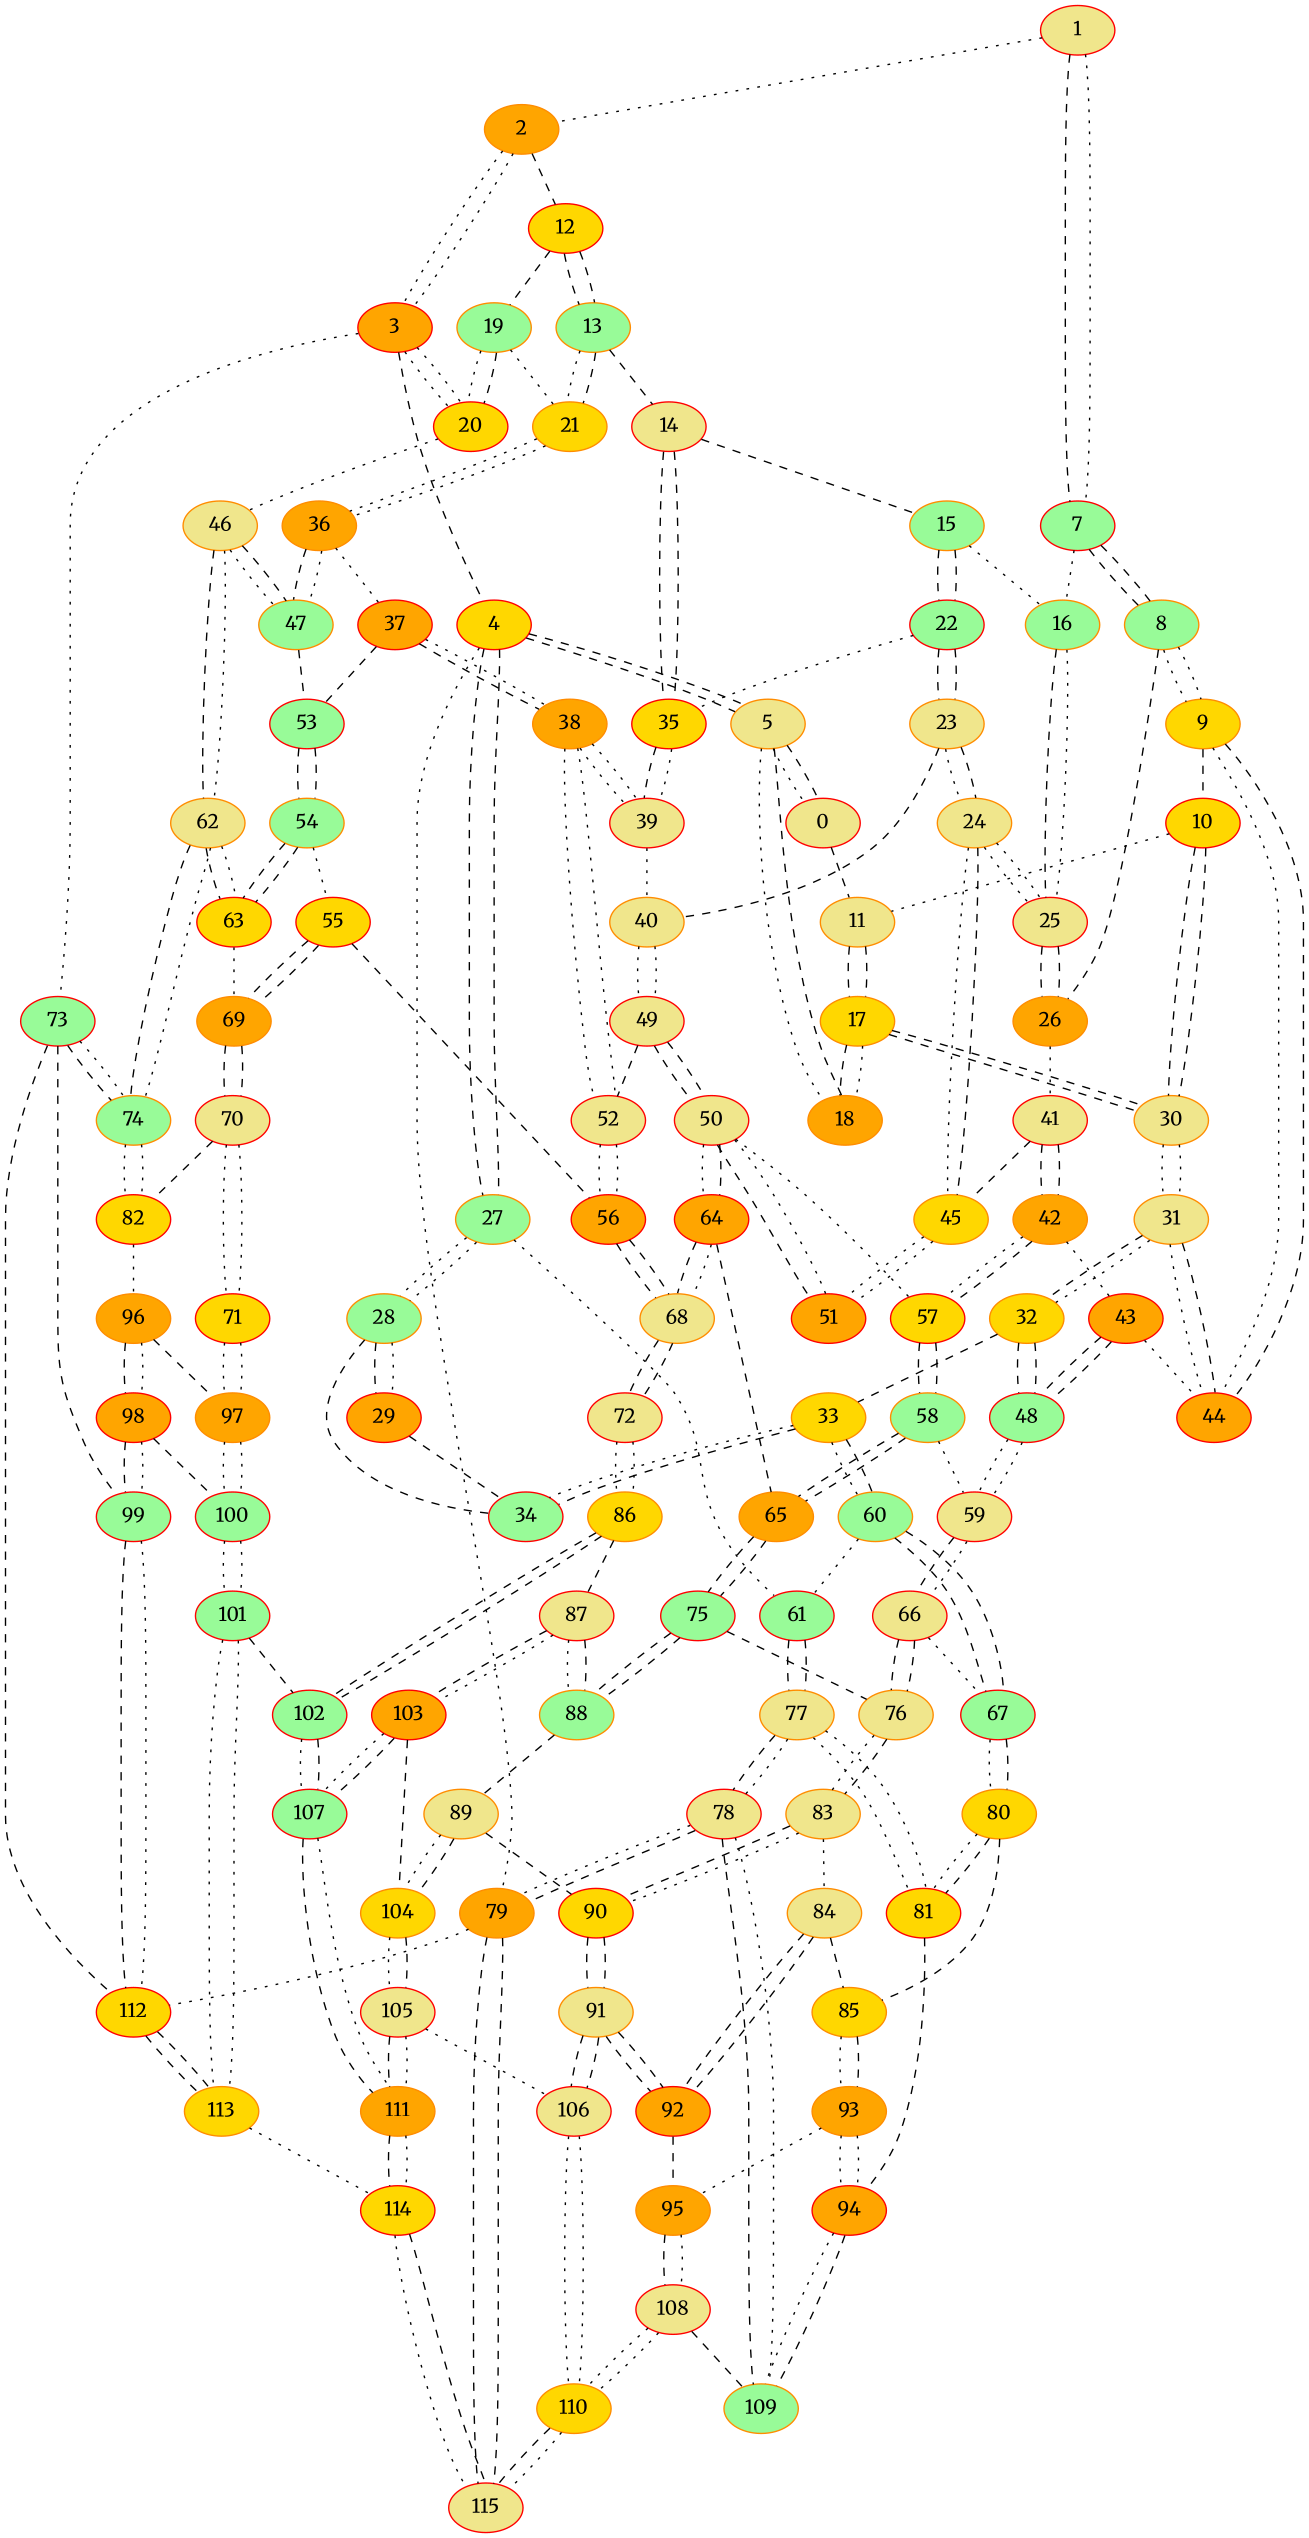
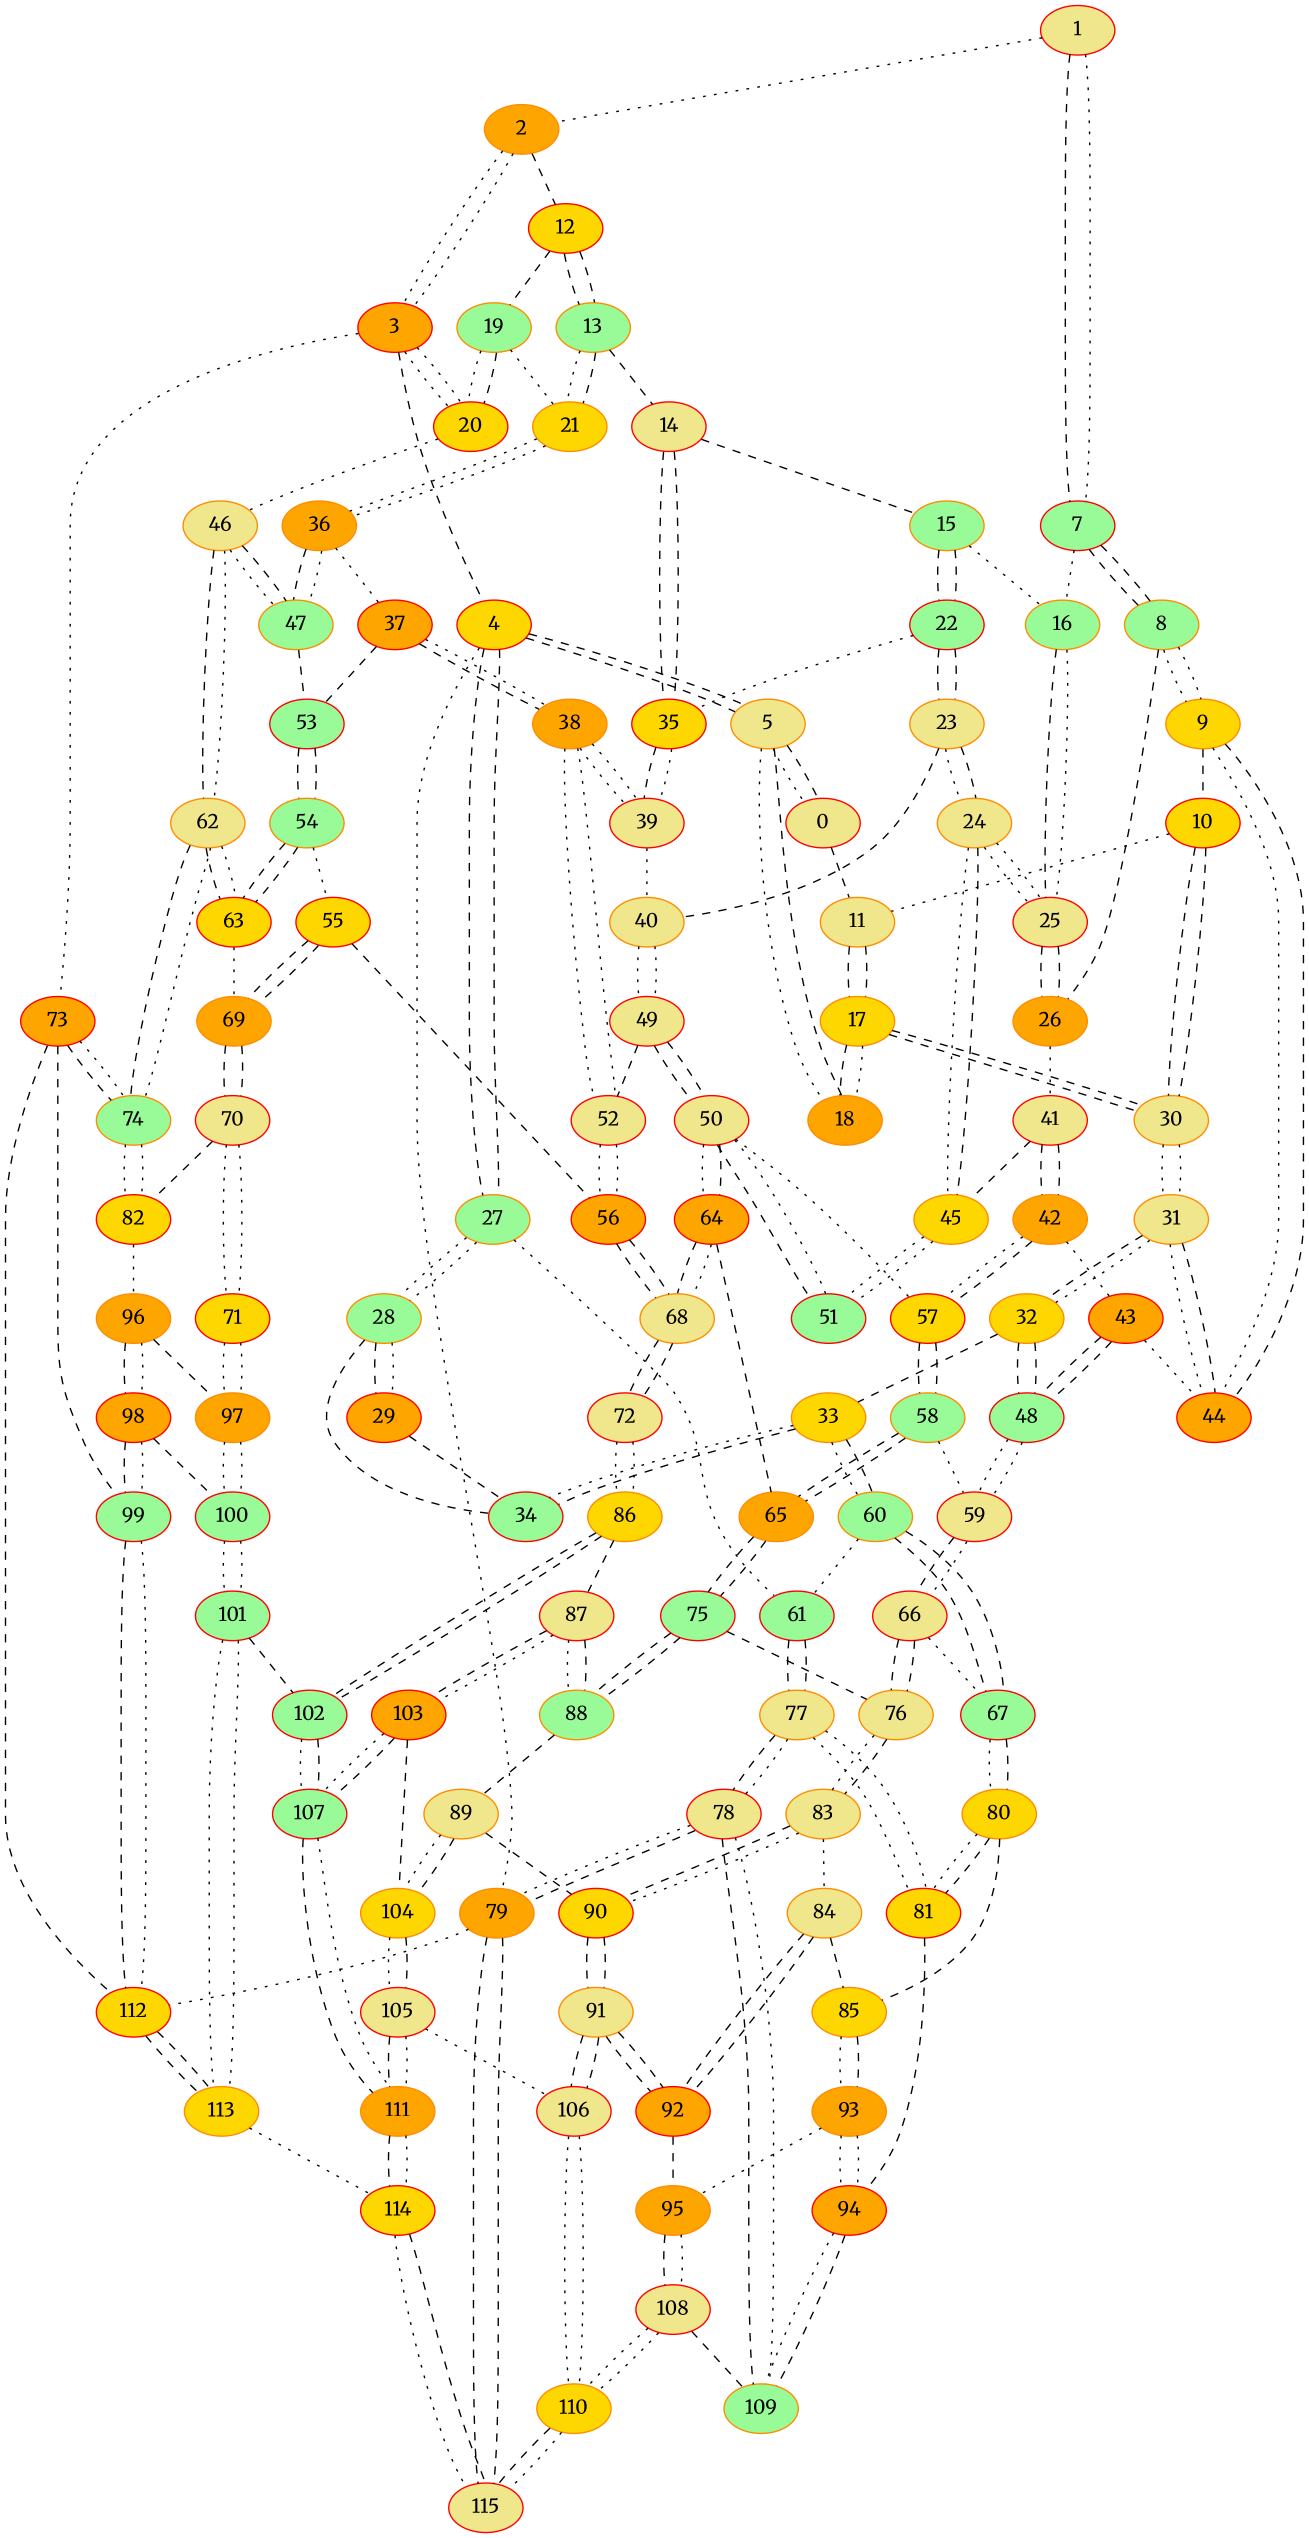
node "73": fillcolor palegreen -> orange
node "51": fillcolor orange -> palegreen
